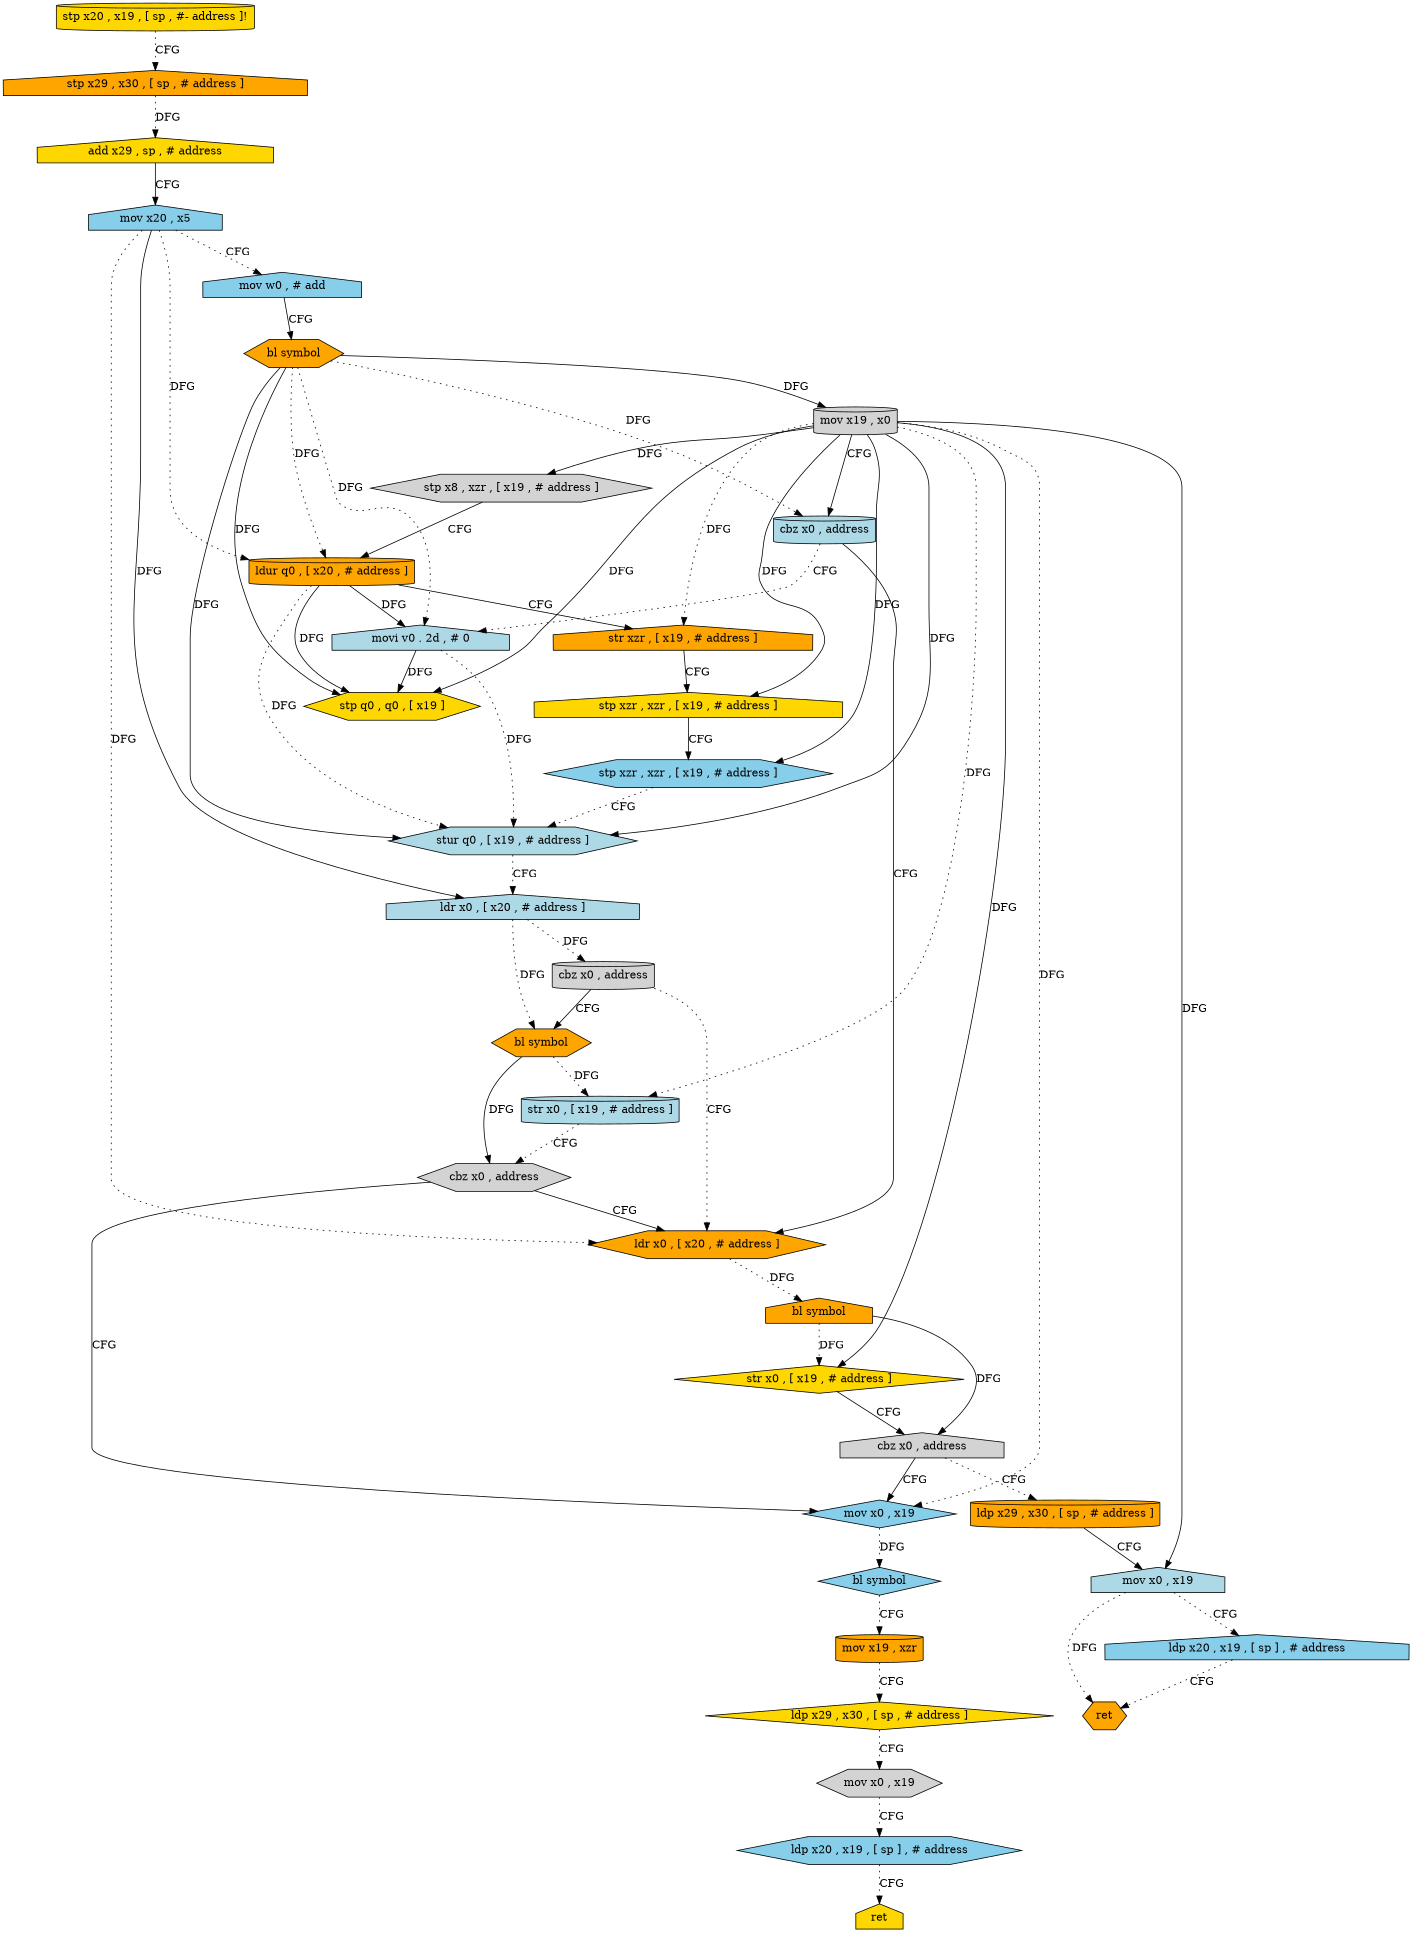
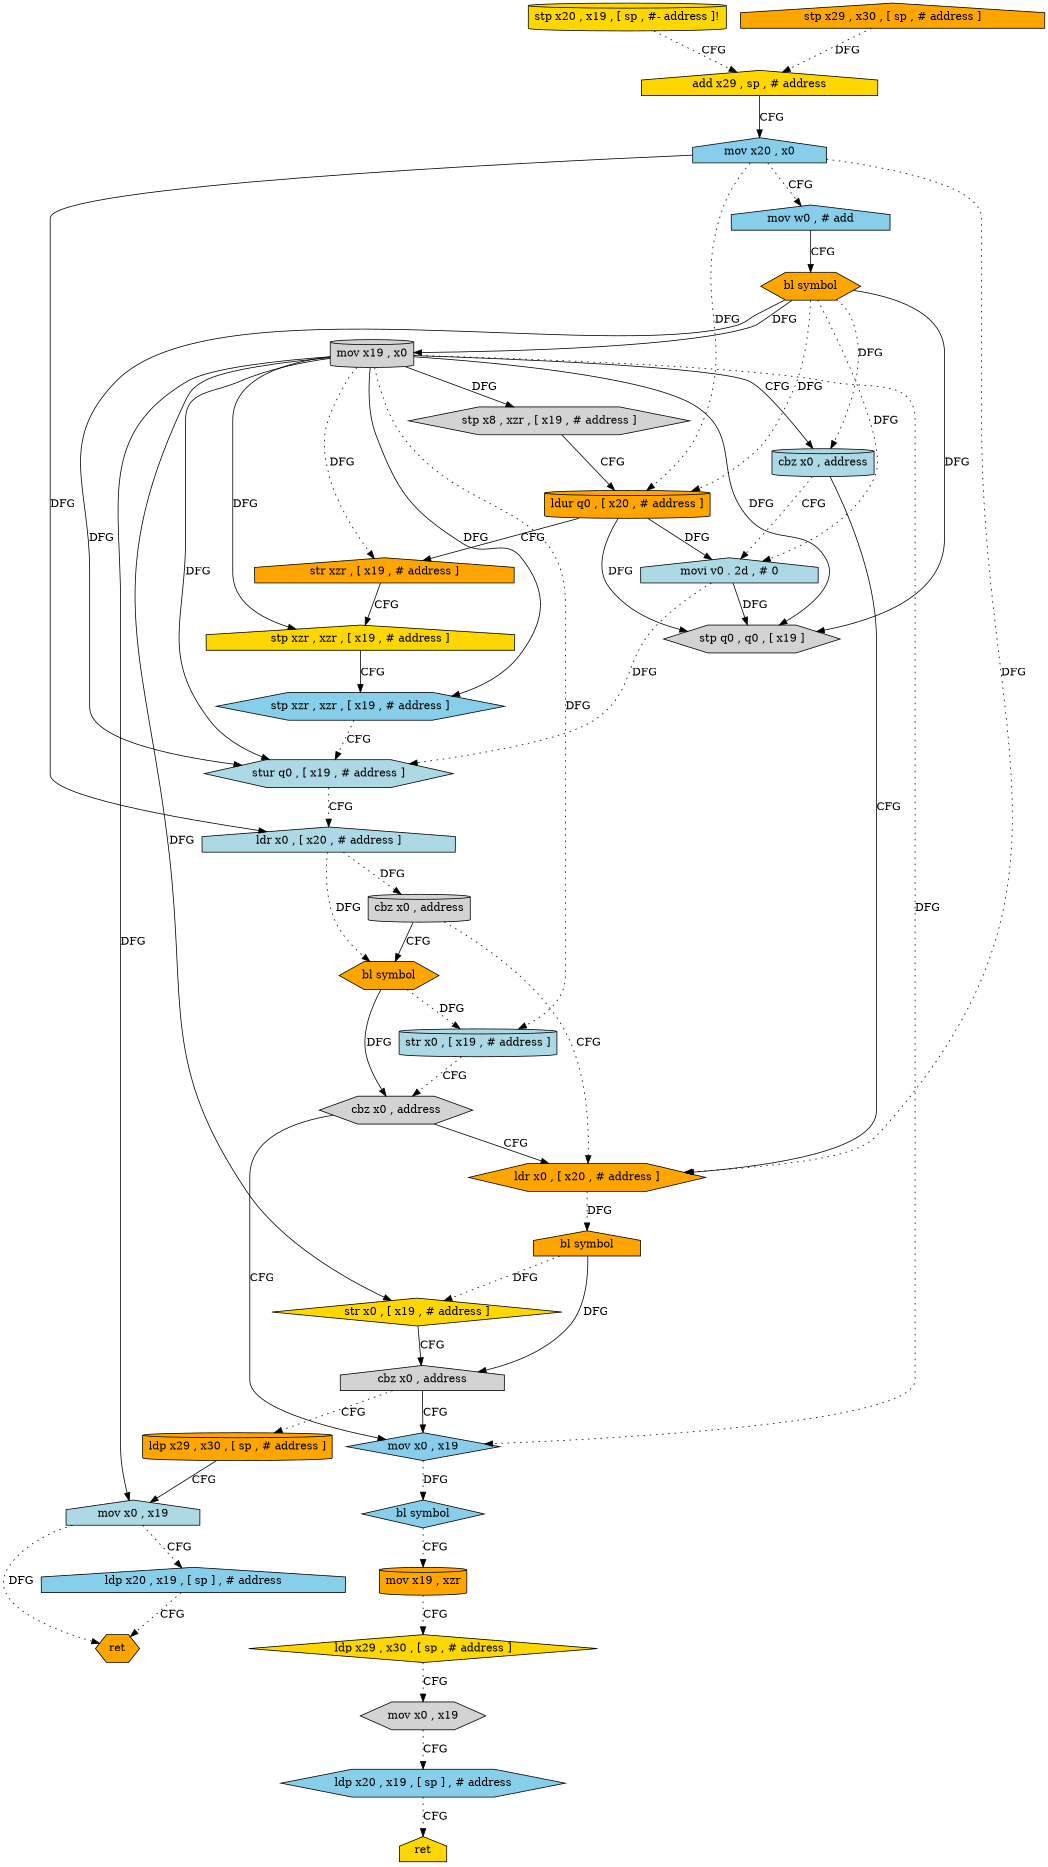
edge "stp x20 , x19 , [ sp , #- address ]!" -> "stp x29 , x30 , [ sp , # address ]": now "stp x20 , x19 , [ sp , #- address ]!" -> "add x29 , sp , # address"
node "mov x20 , x5": label "mov x20 , x5" -> "mov x20 , x0"
node "stp q0 , q0 , [ x19 ]": fillcolor gold -> lightgrey
edge "ldur q0 , [ x20 , # address ]" -> "stur q0 , [ x19 , # address ]": removed, label "DFG"
